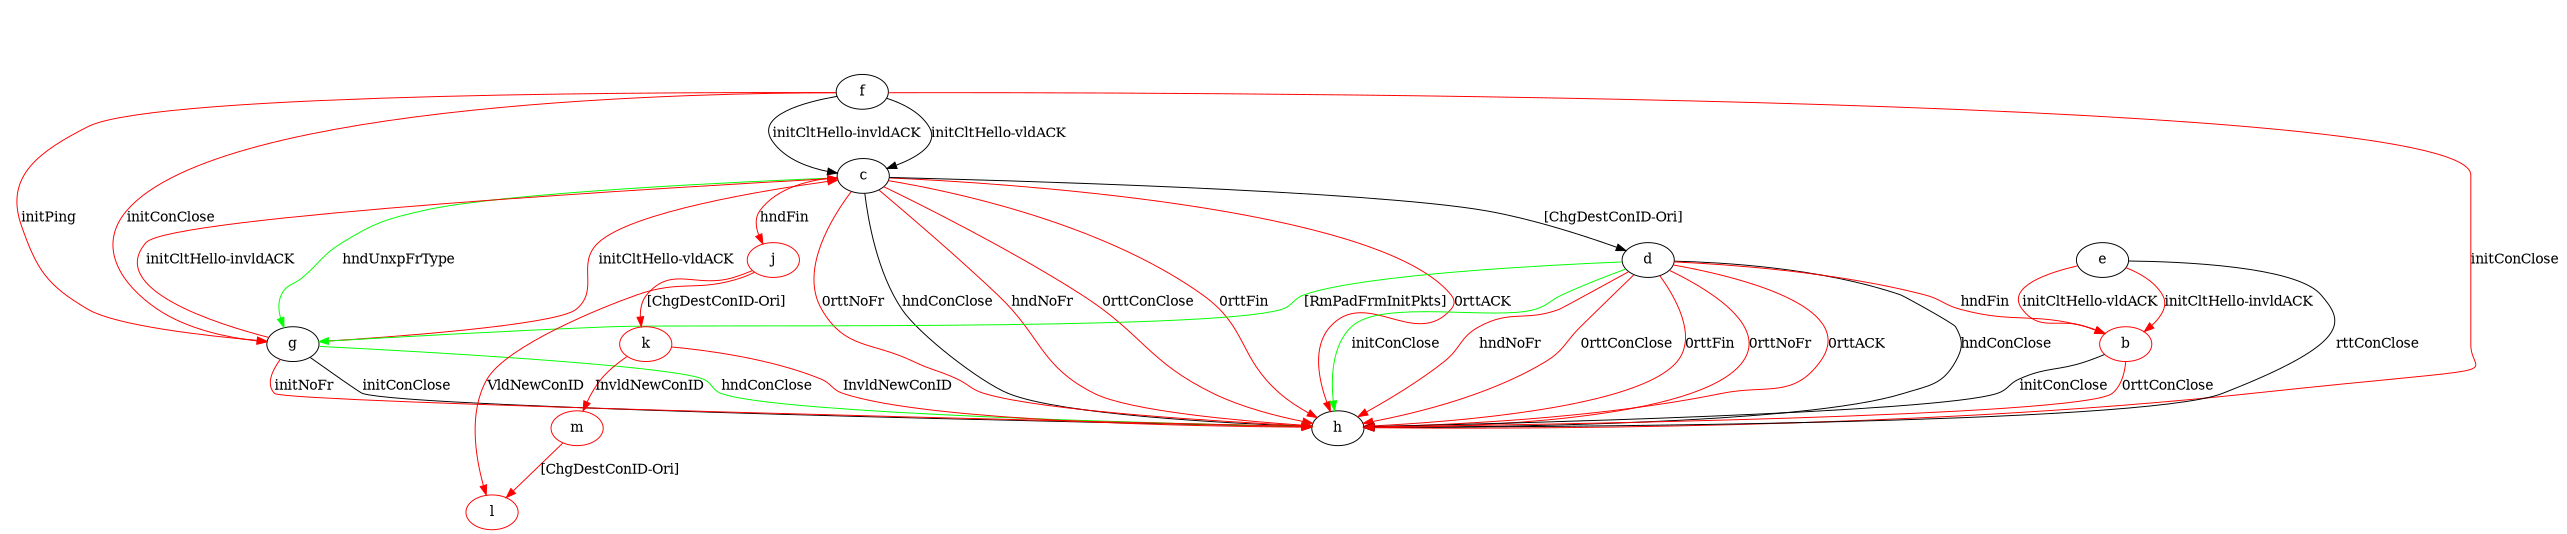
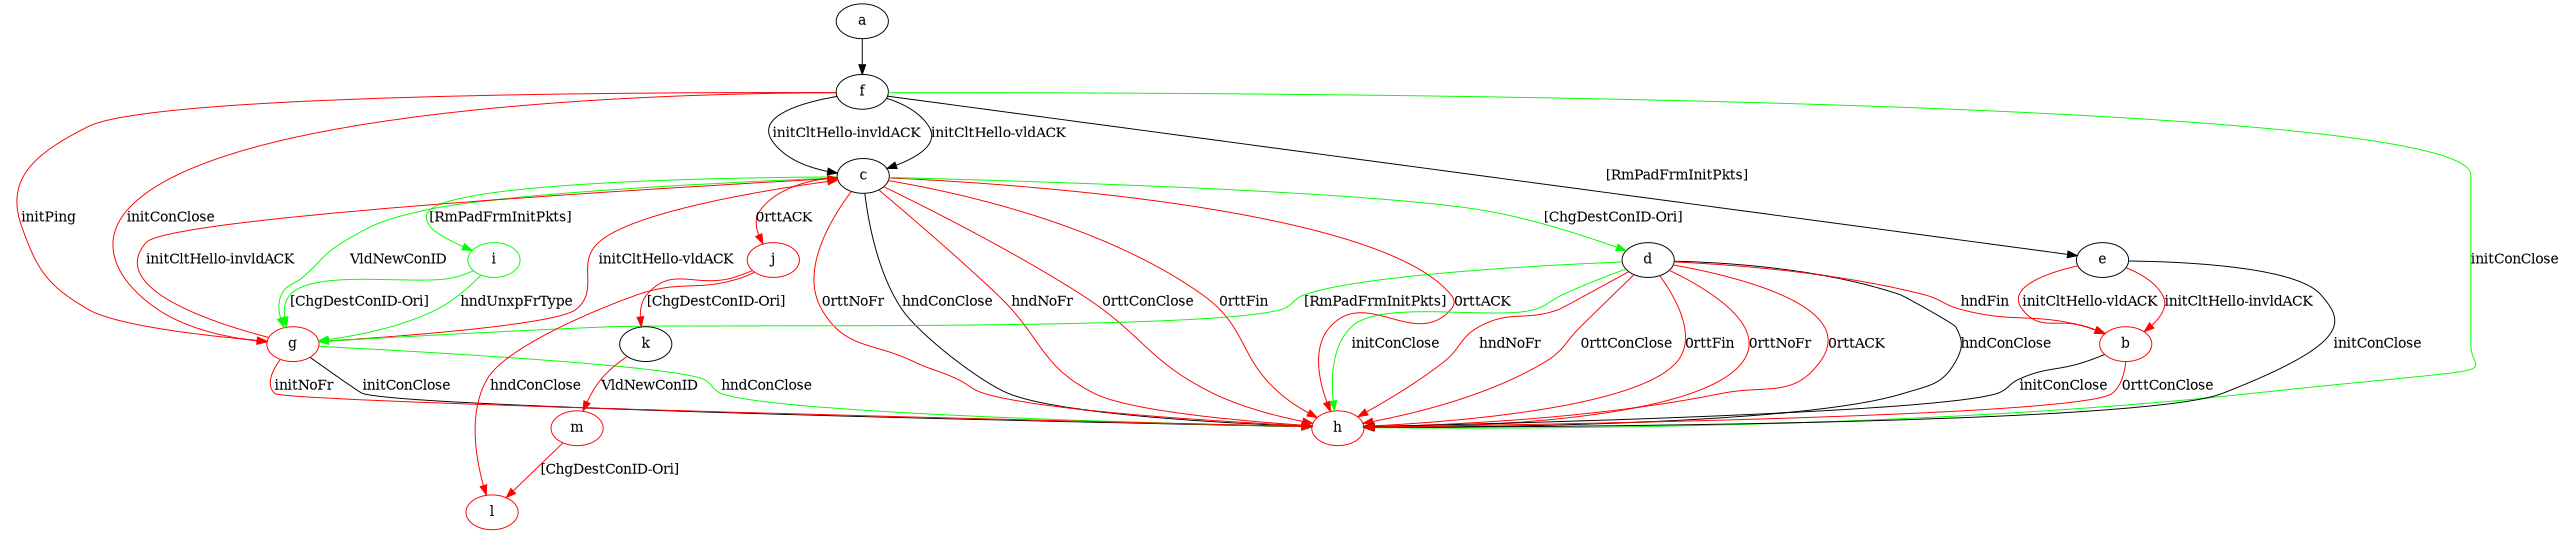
node "a": added
edge "f" -> "h": color red -> green
edge "f" -> "e": added, label "[RmPadFrmInitPkts]"
edge "c" -> "d": color black -> green
edge "c" -> "j": label "hndFin " -> "0rttACK "
edge "c" -> "g": label "hndUnxpFrType " -> "VldNewConID "
node "i": added
node "g": color black -> red
node "k": color red -> black
edge "e" -> "h": label "rttConClose " -> "initConClose "
edge "j" -> "l": label "VldNewConID " -> "hndConClose "
edge "k" -> "m": label "InvldNewConID " -> "VldNewConID "
edge "k" -> "h": removed, label "InvldNewConID"
node "h": color black -> red
